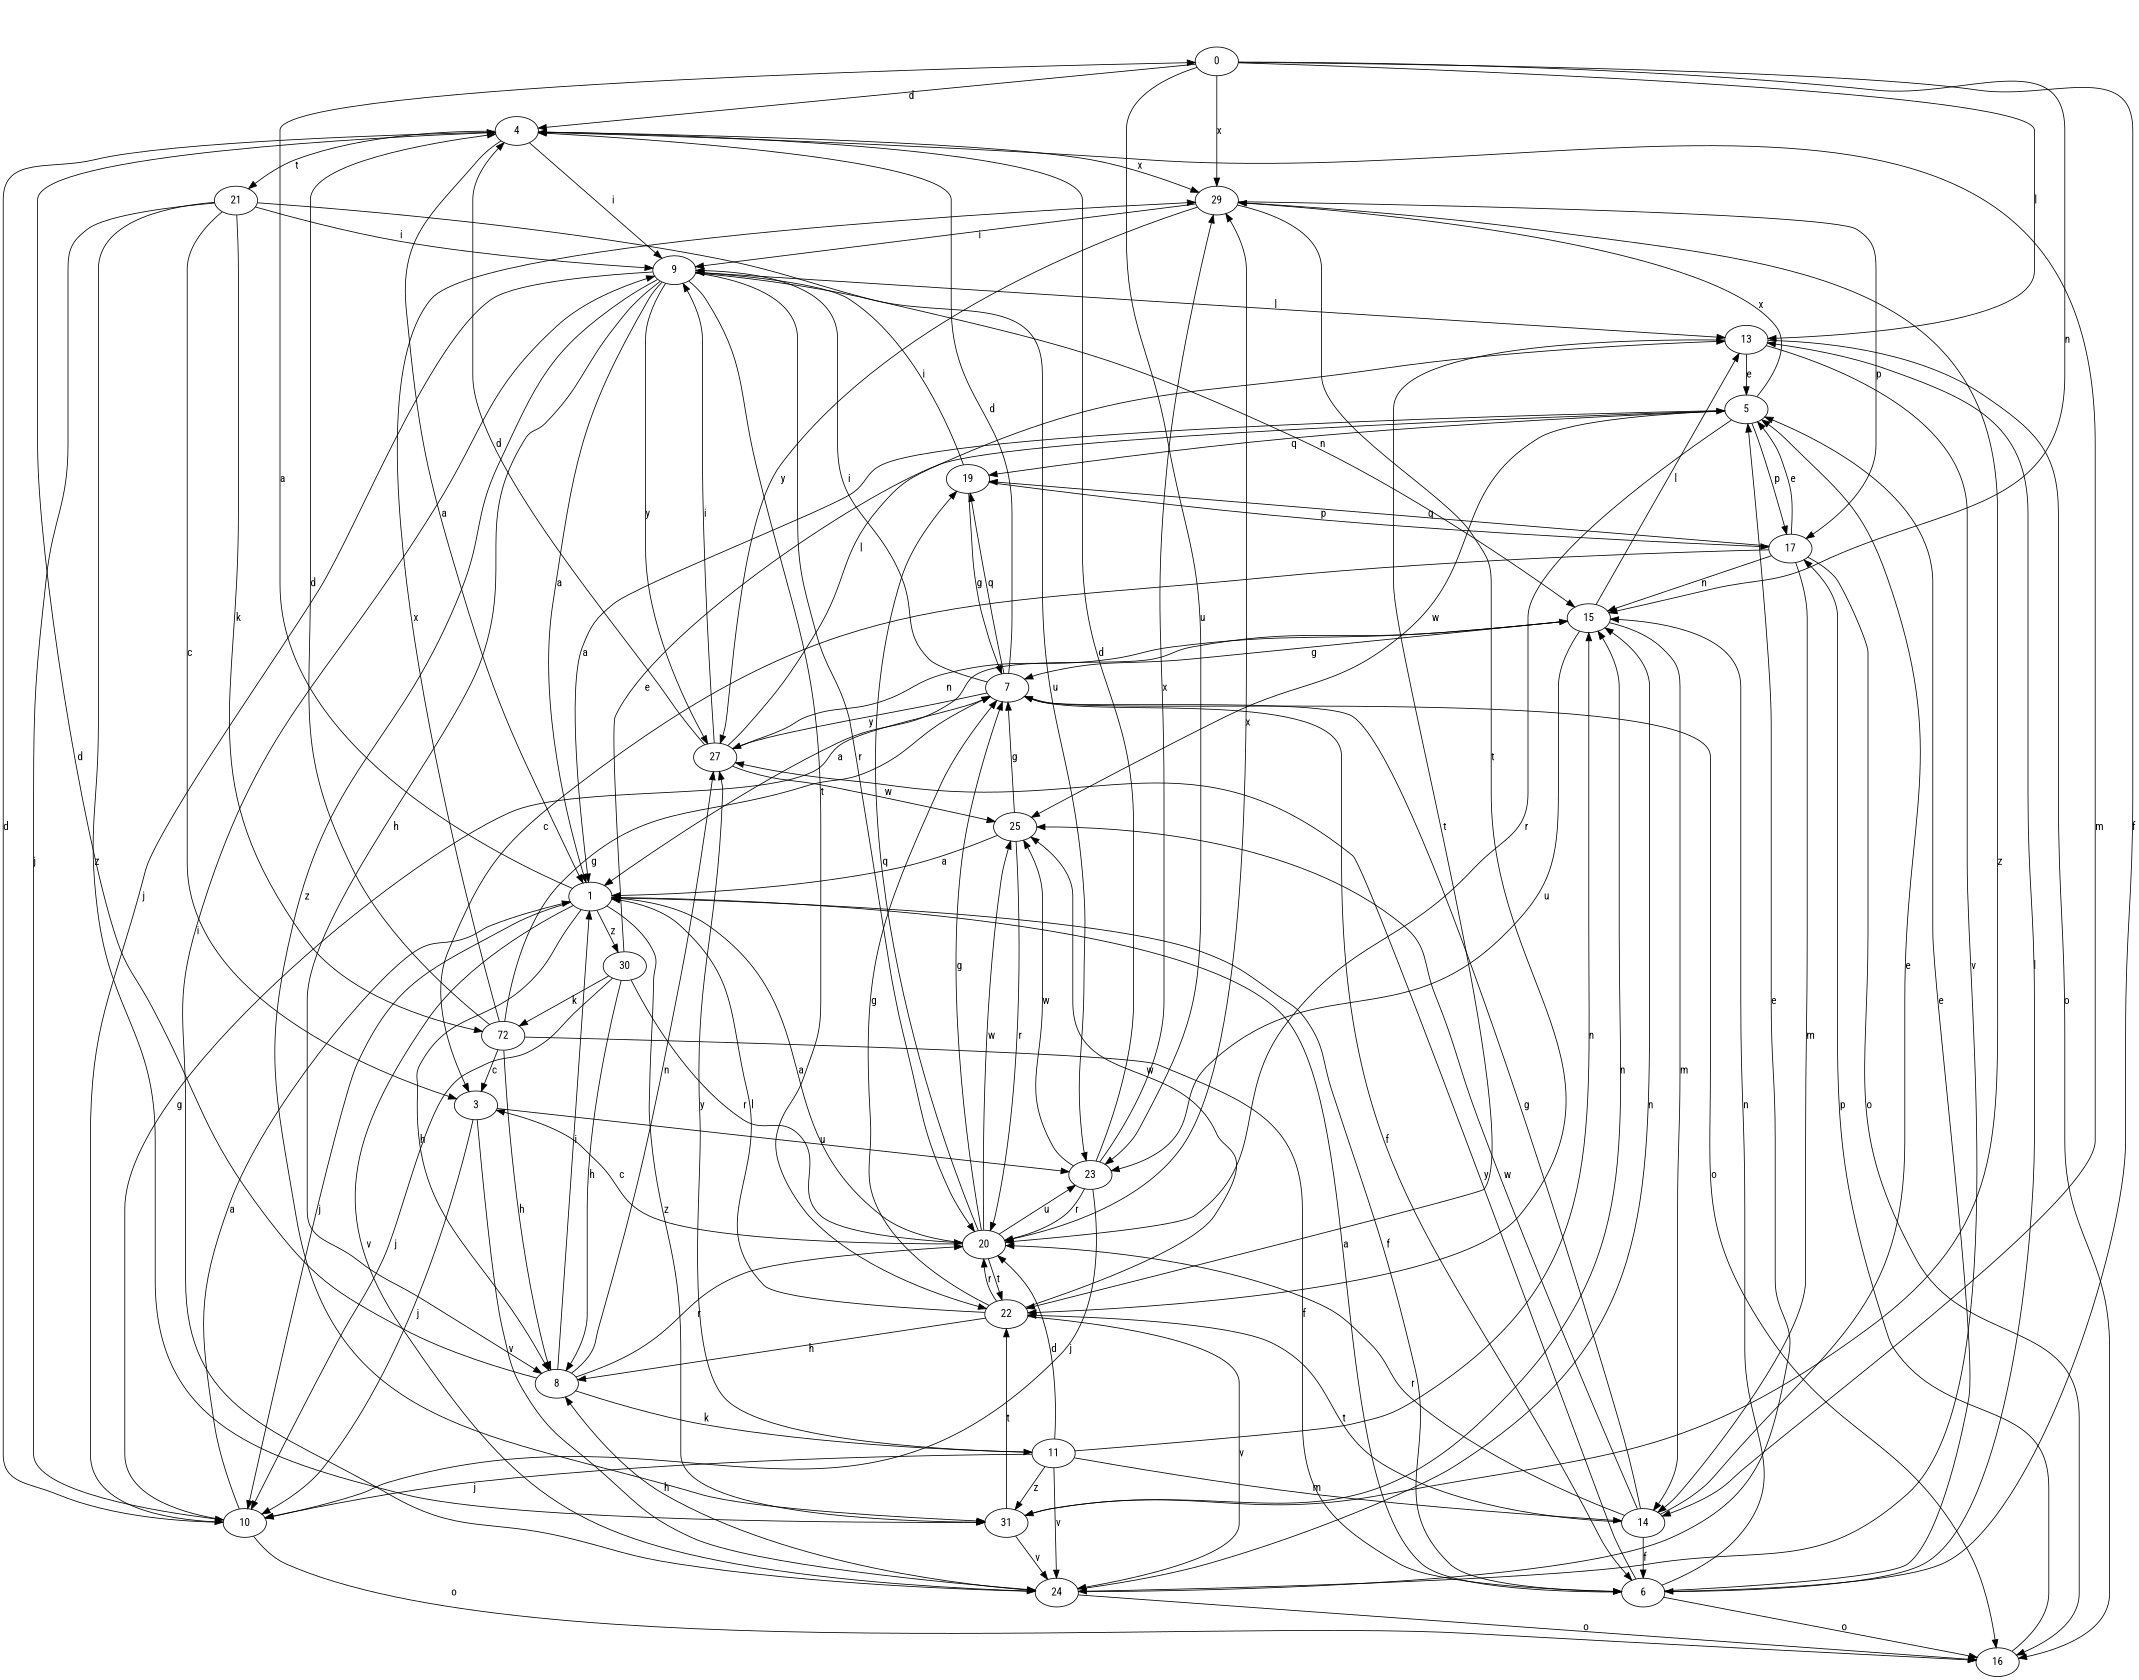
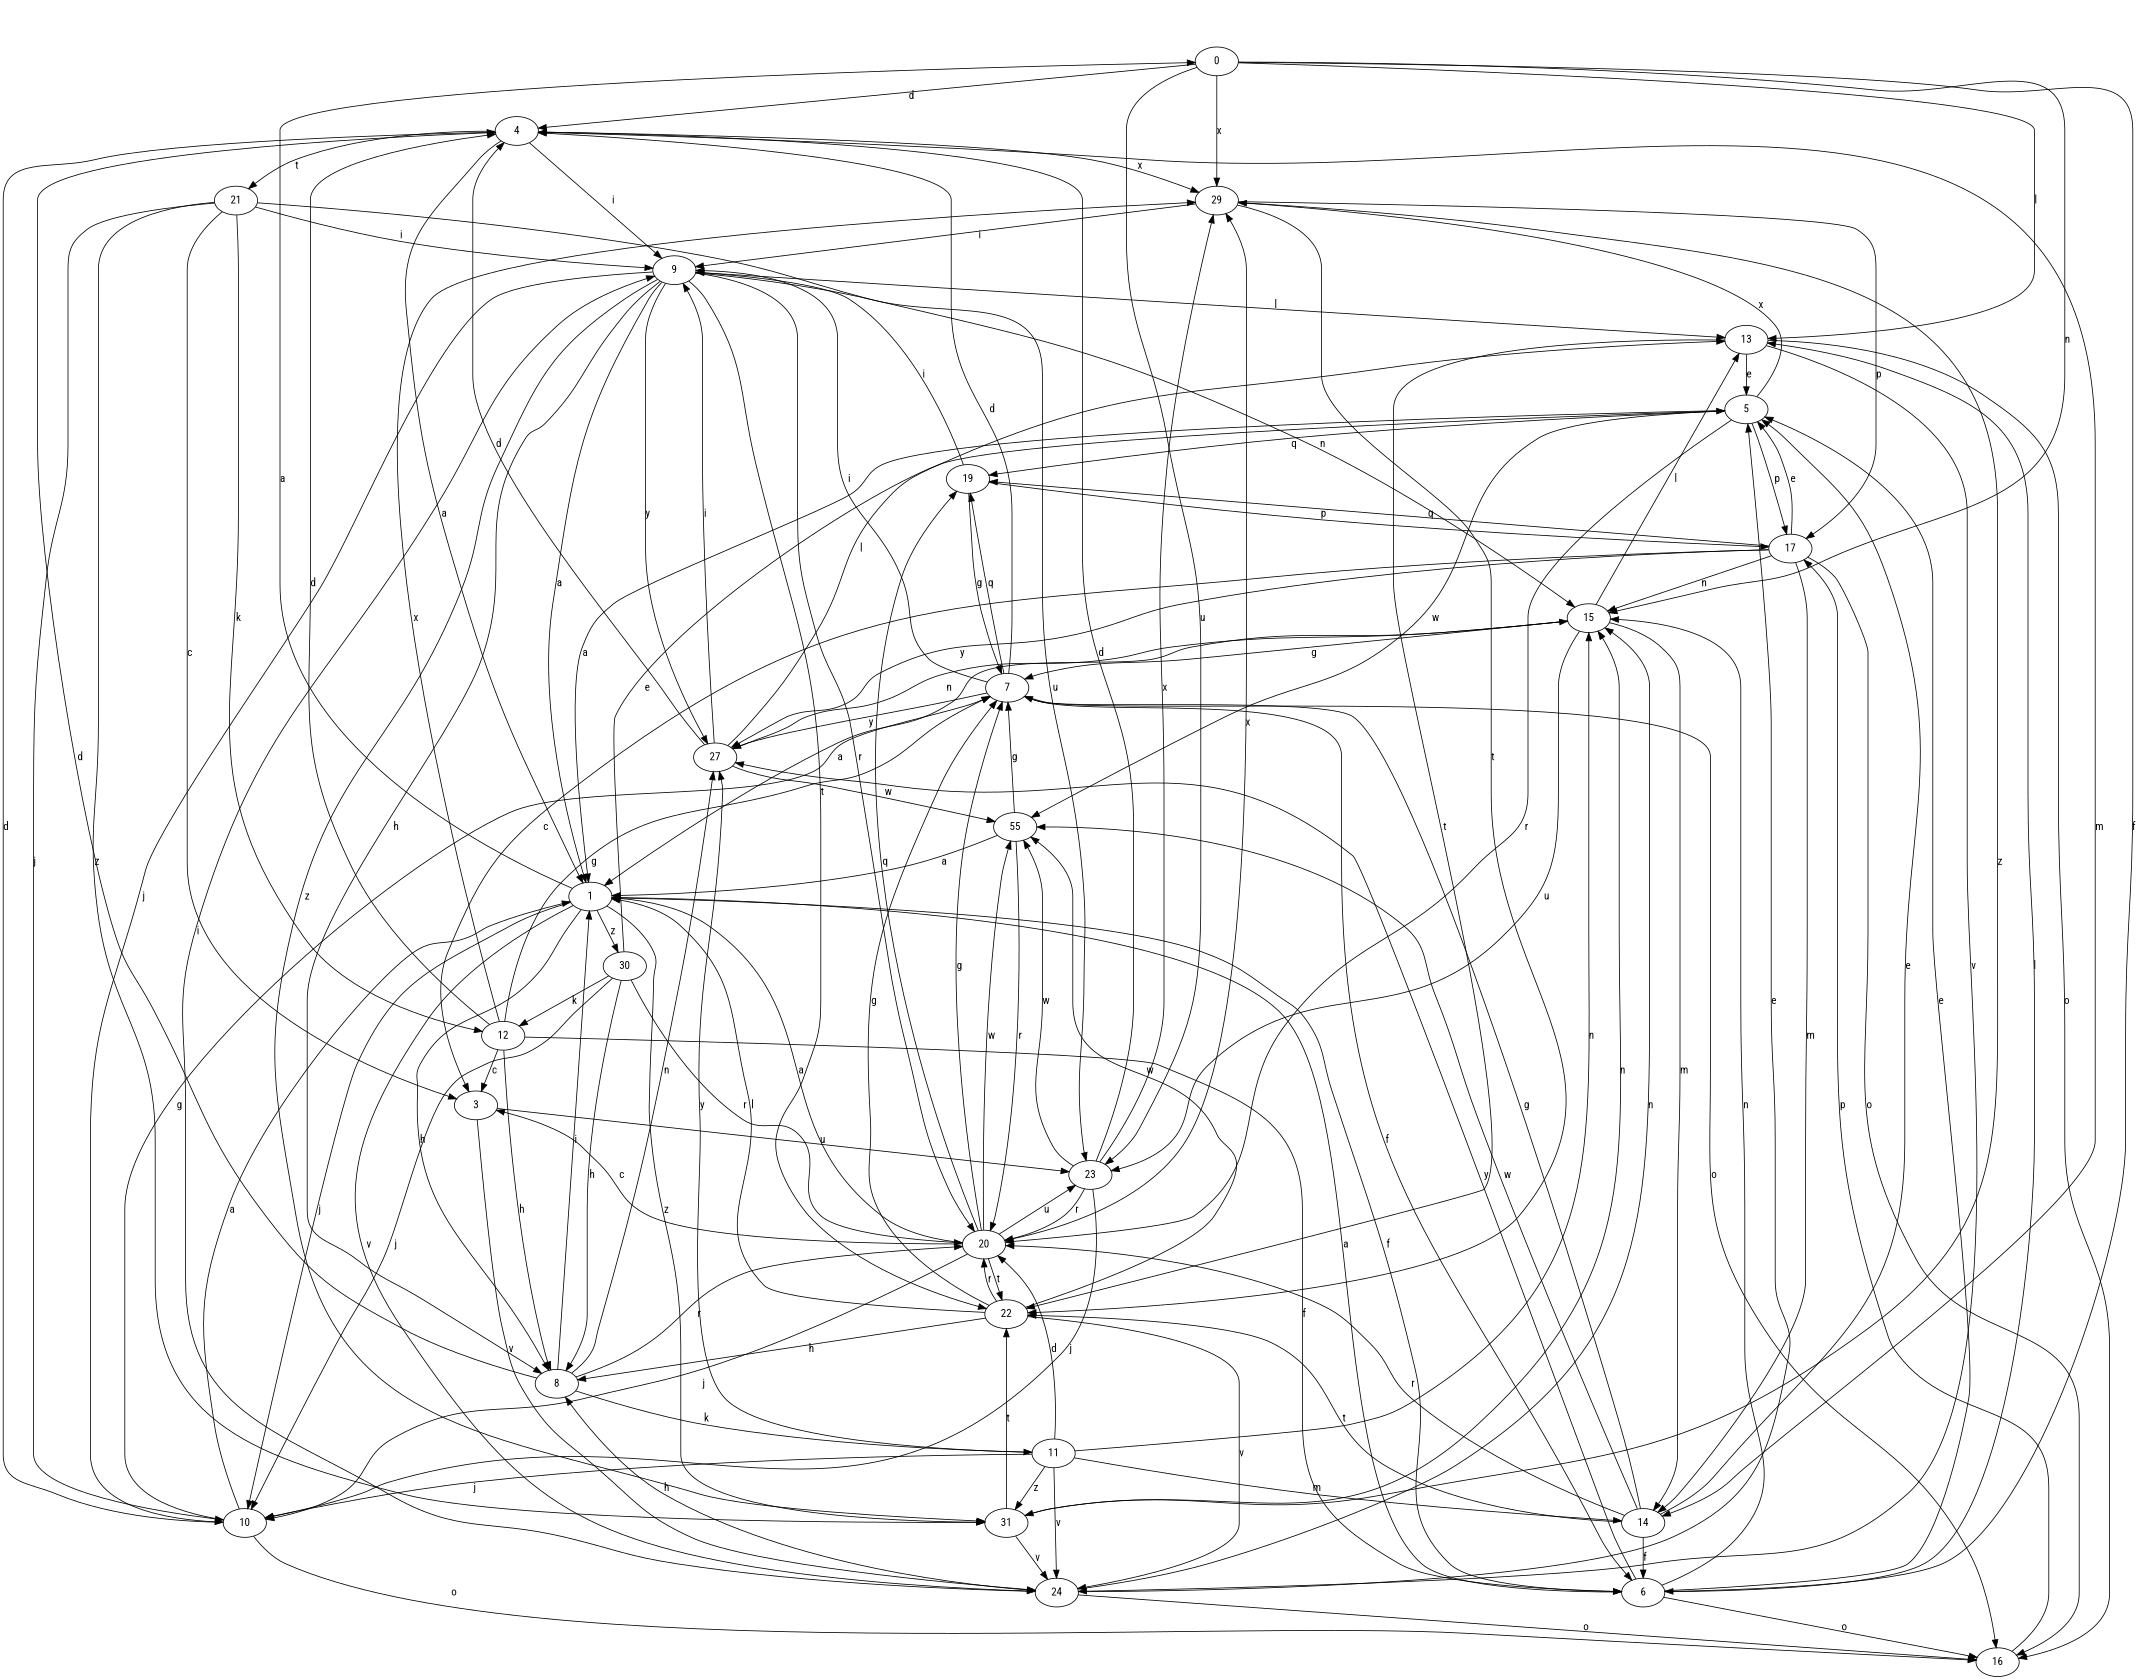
edge "29" -> "27": now "17" -> "27"
node "25": label "25" -> "55"
node "72": label "72" -> "12"
edge "3" -> "10": now "20" -> "10"
